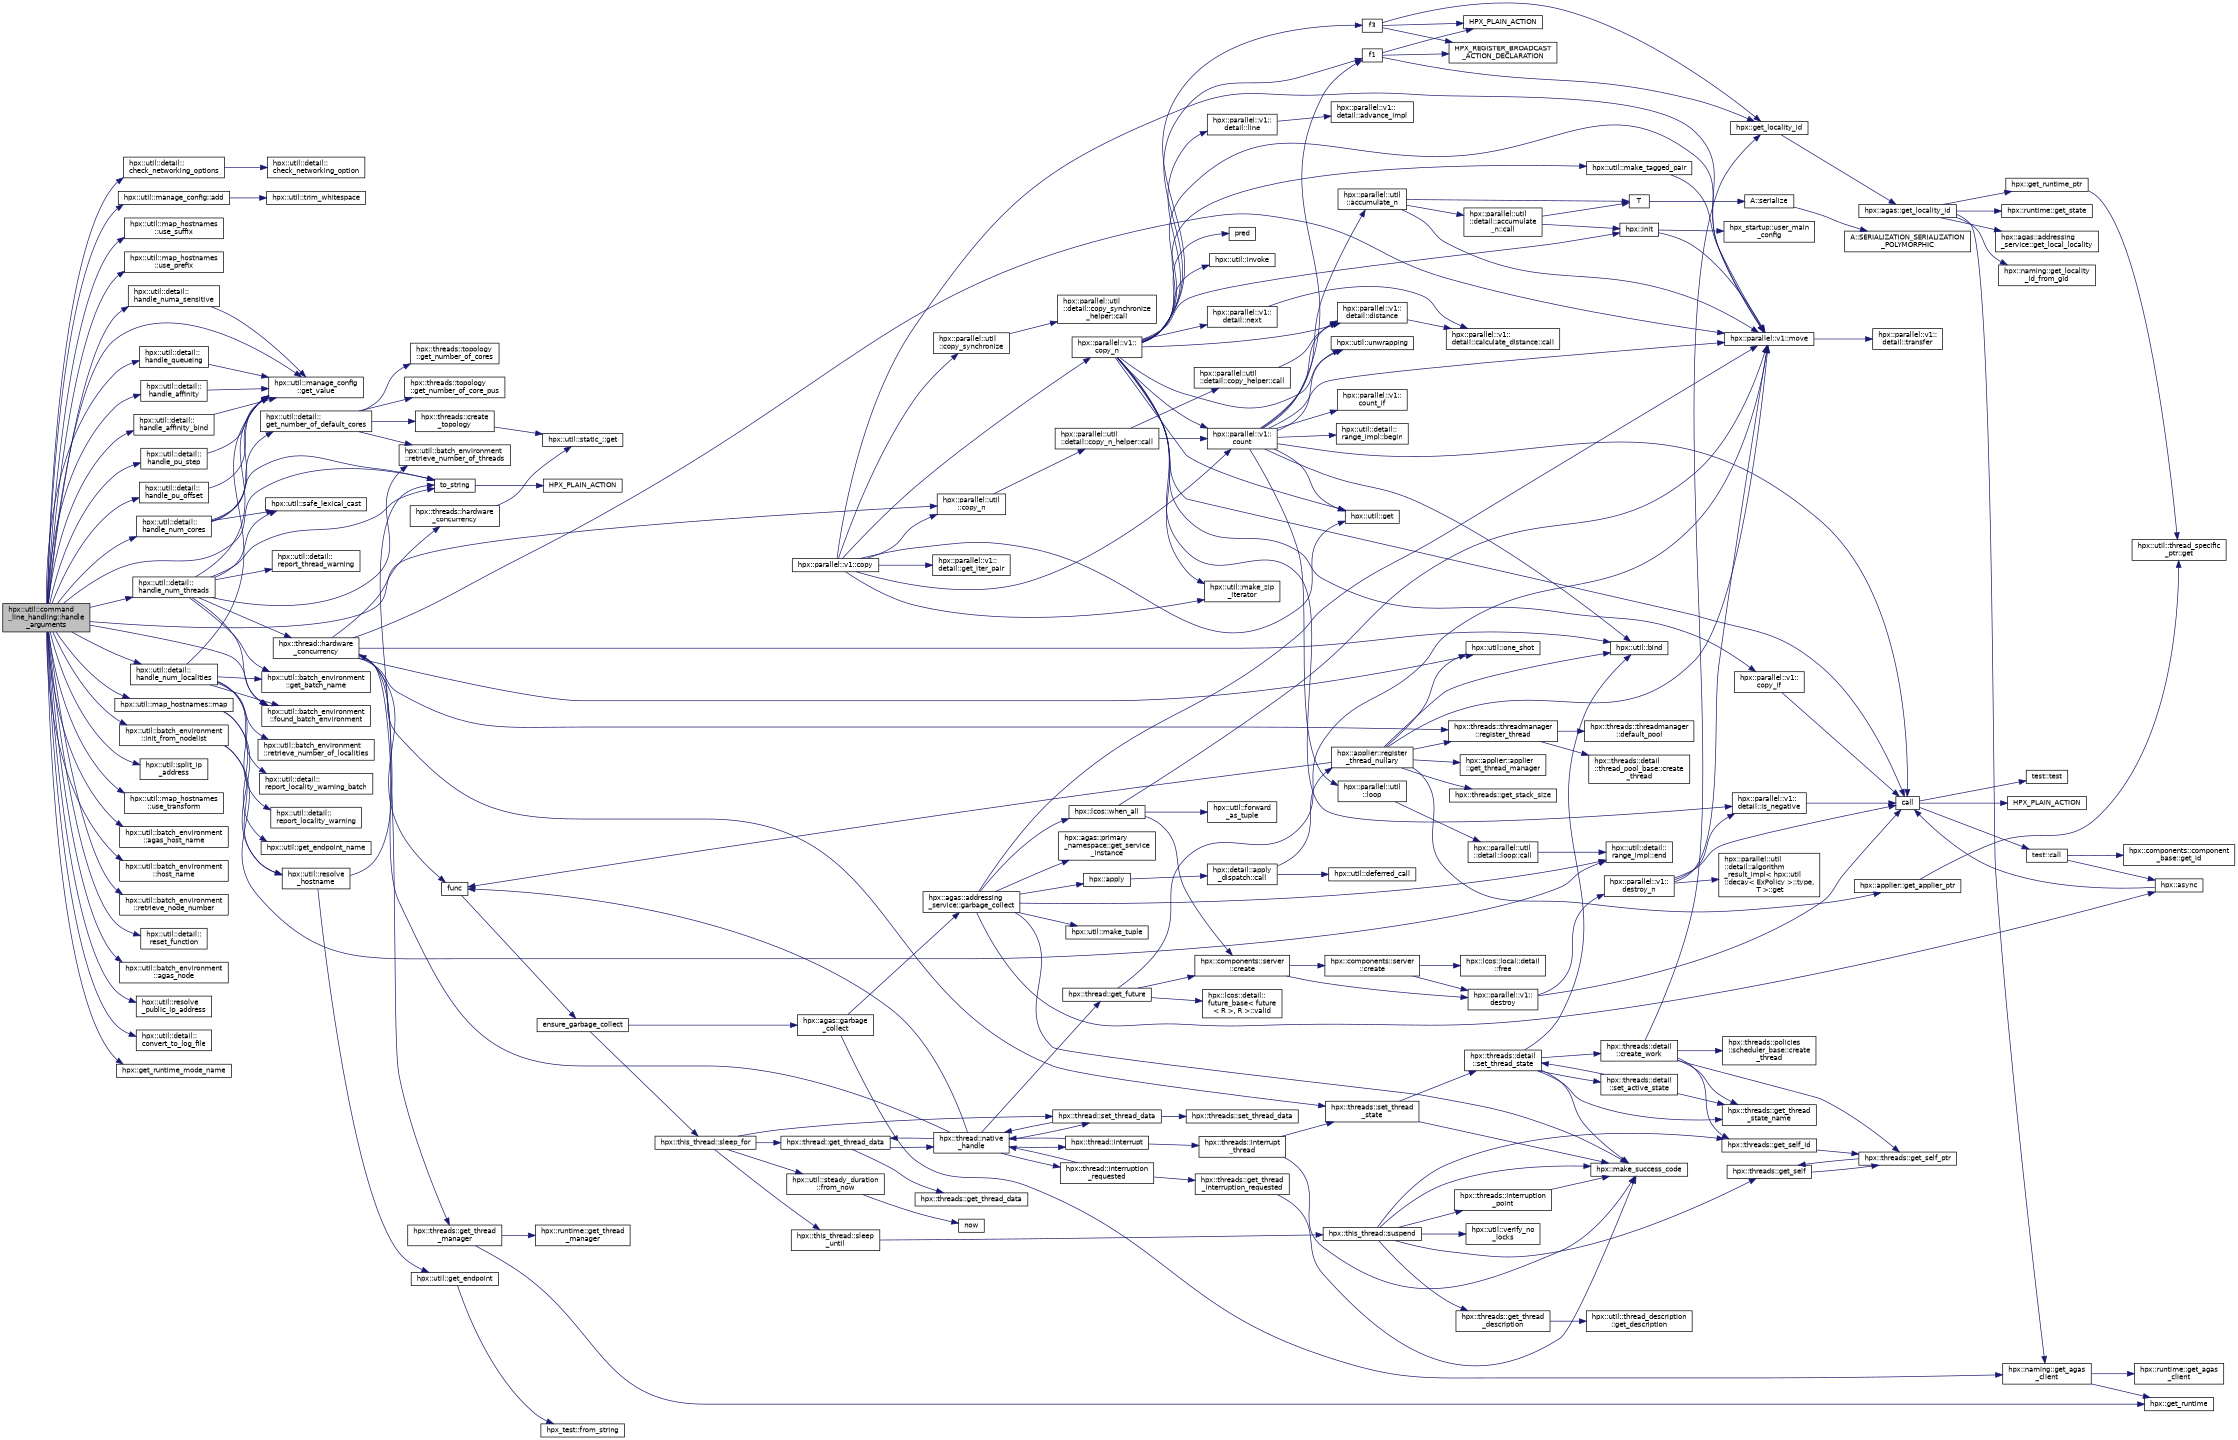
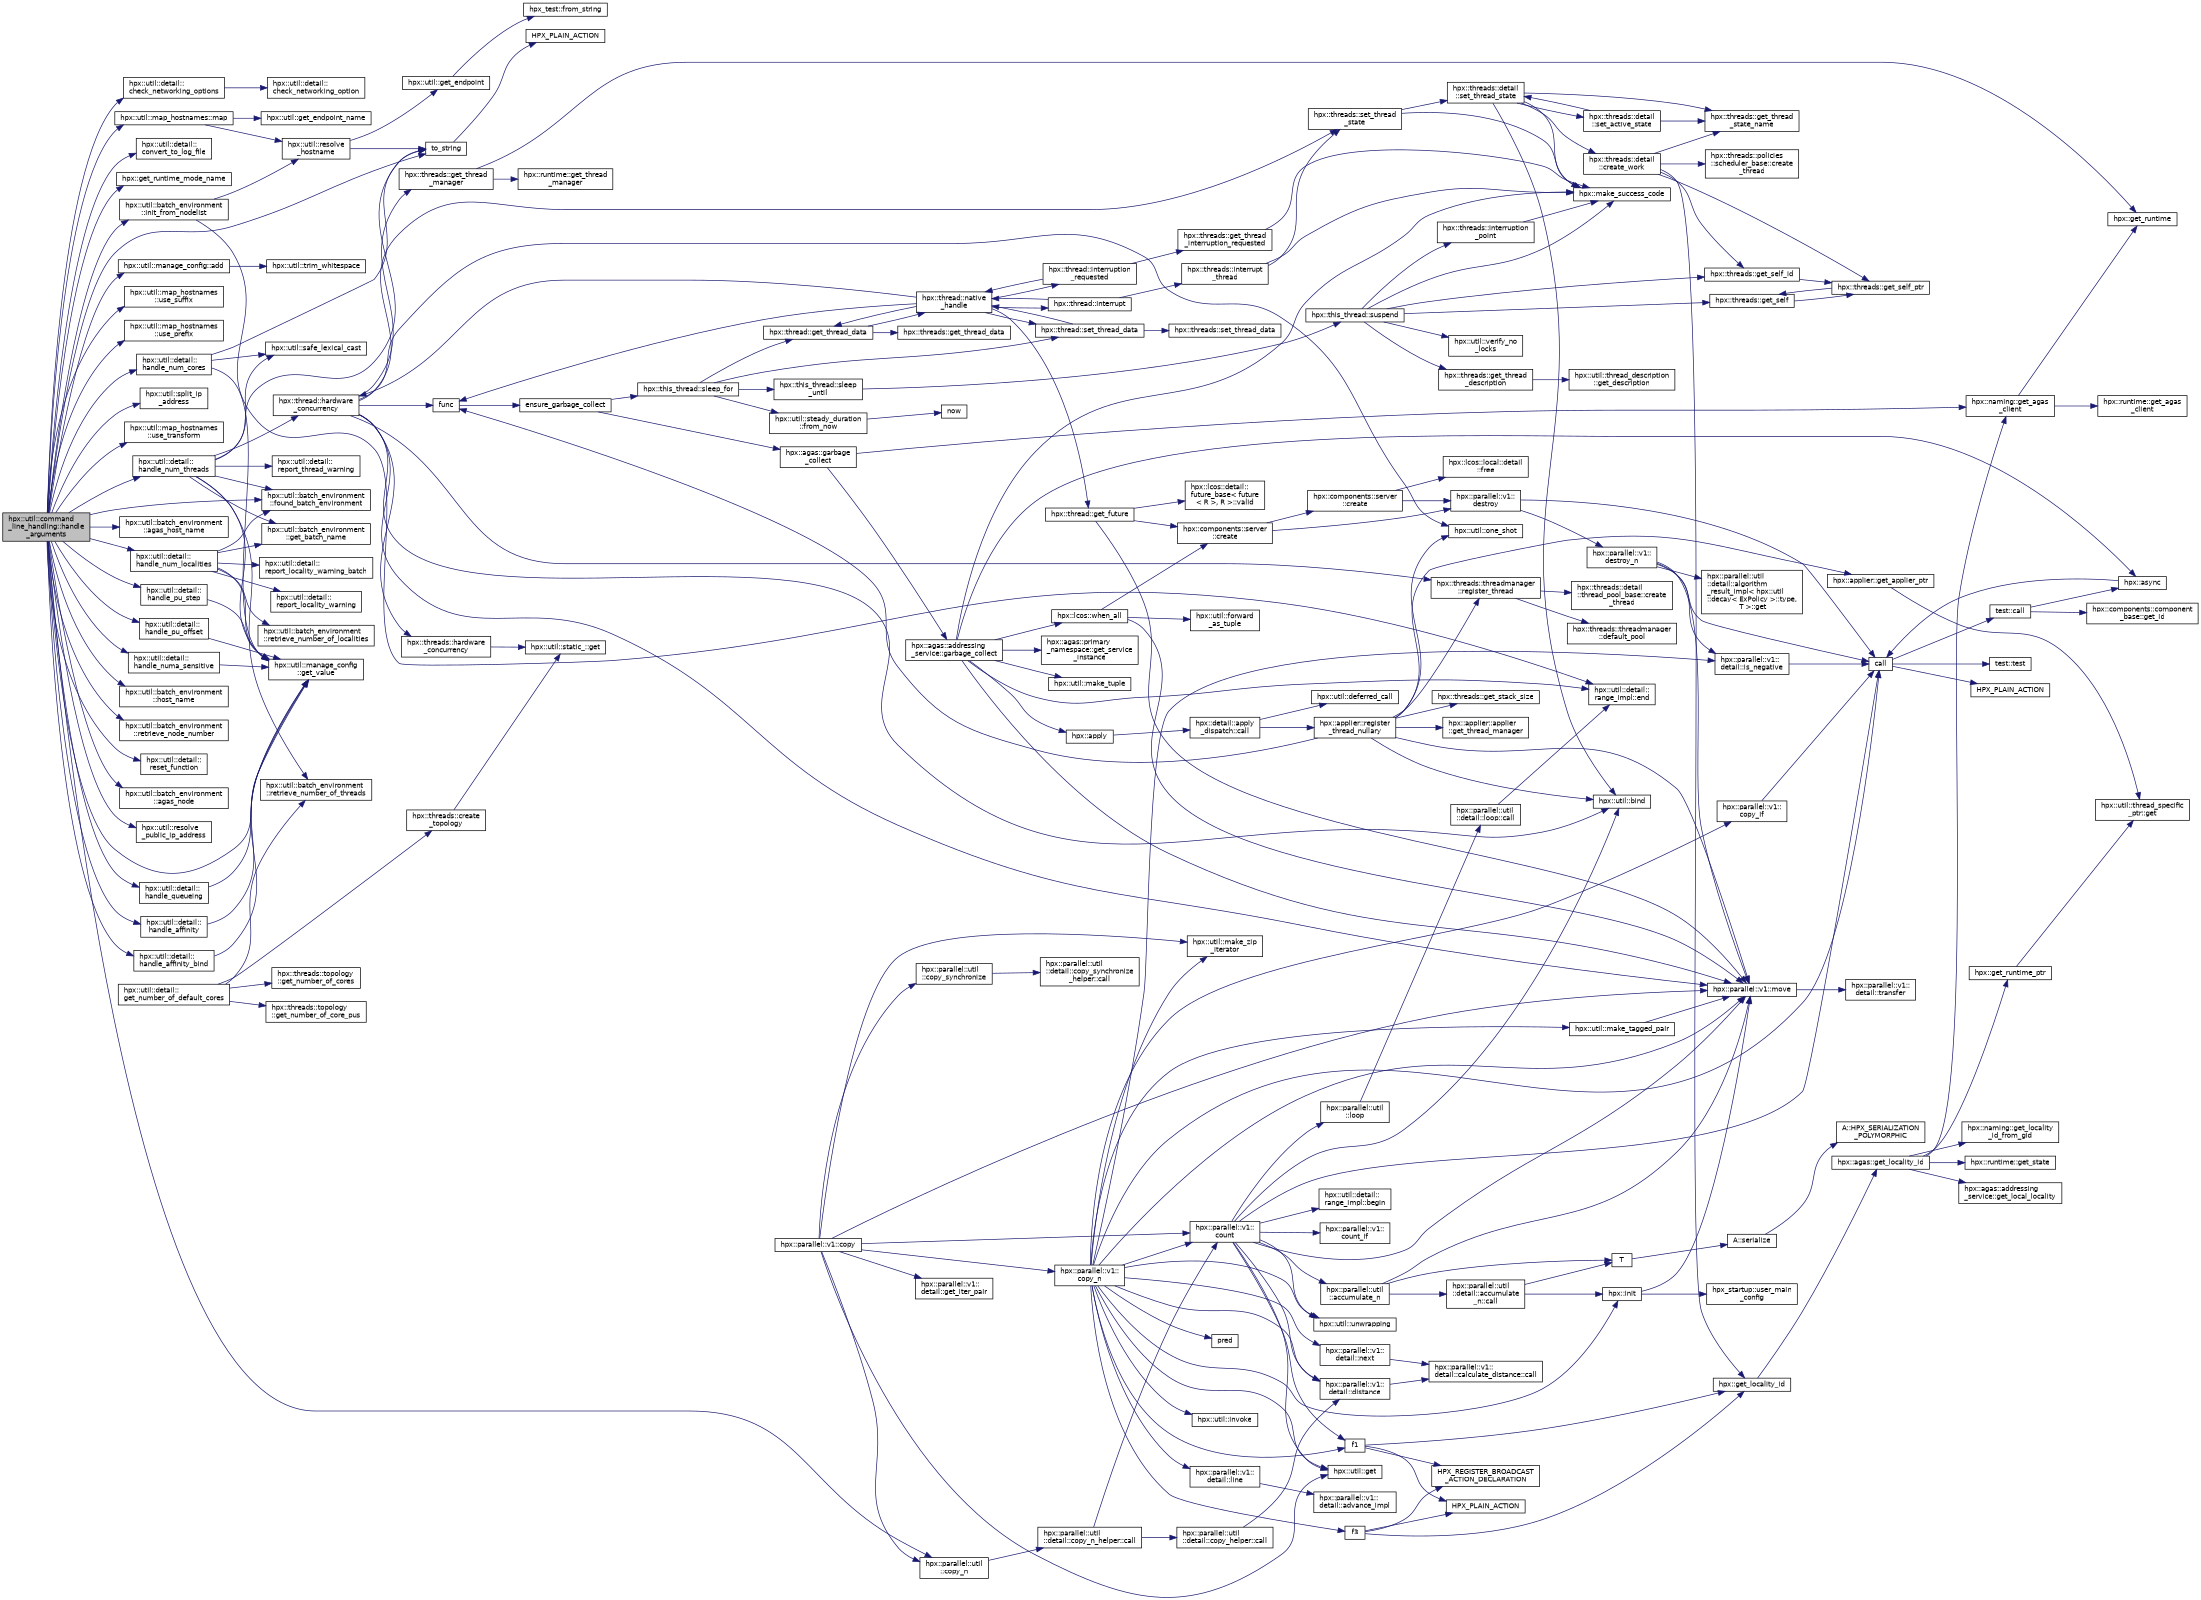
node "A::SERIALIZATION_SERIALIZATION _POLYMORPHIC": label "A::SERIALIZATION_SERIALIZATION _POLYMORPHIC" -> "A::HPX_SERIALIZATION _POLYMORPHIC"
edge "hpx::util::detail:: handle_num_cores" -> "hpx::util::detail:: get_number_of_default_cores": removed
